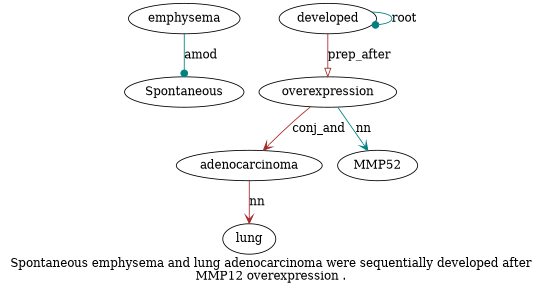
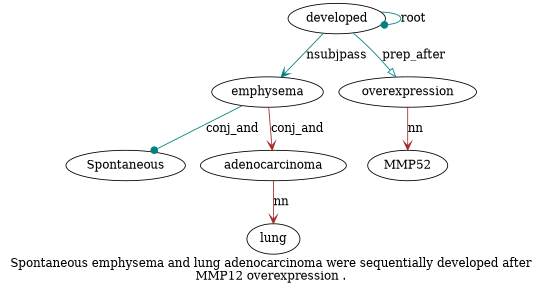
edge "developed" -> "overexpression": color brown -> teal
edge "developed" -> "emphysema": added, label "nsubjpass"
edge "emphysema" -> "Spontaneous": label "amod" -> "conj_and"
edge "overexpression" -> "adenocarcinoma": now "emphysema" -> "adenocarcinoma"
edge "overexpression" -> "MMP52": color teal -> brown
